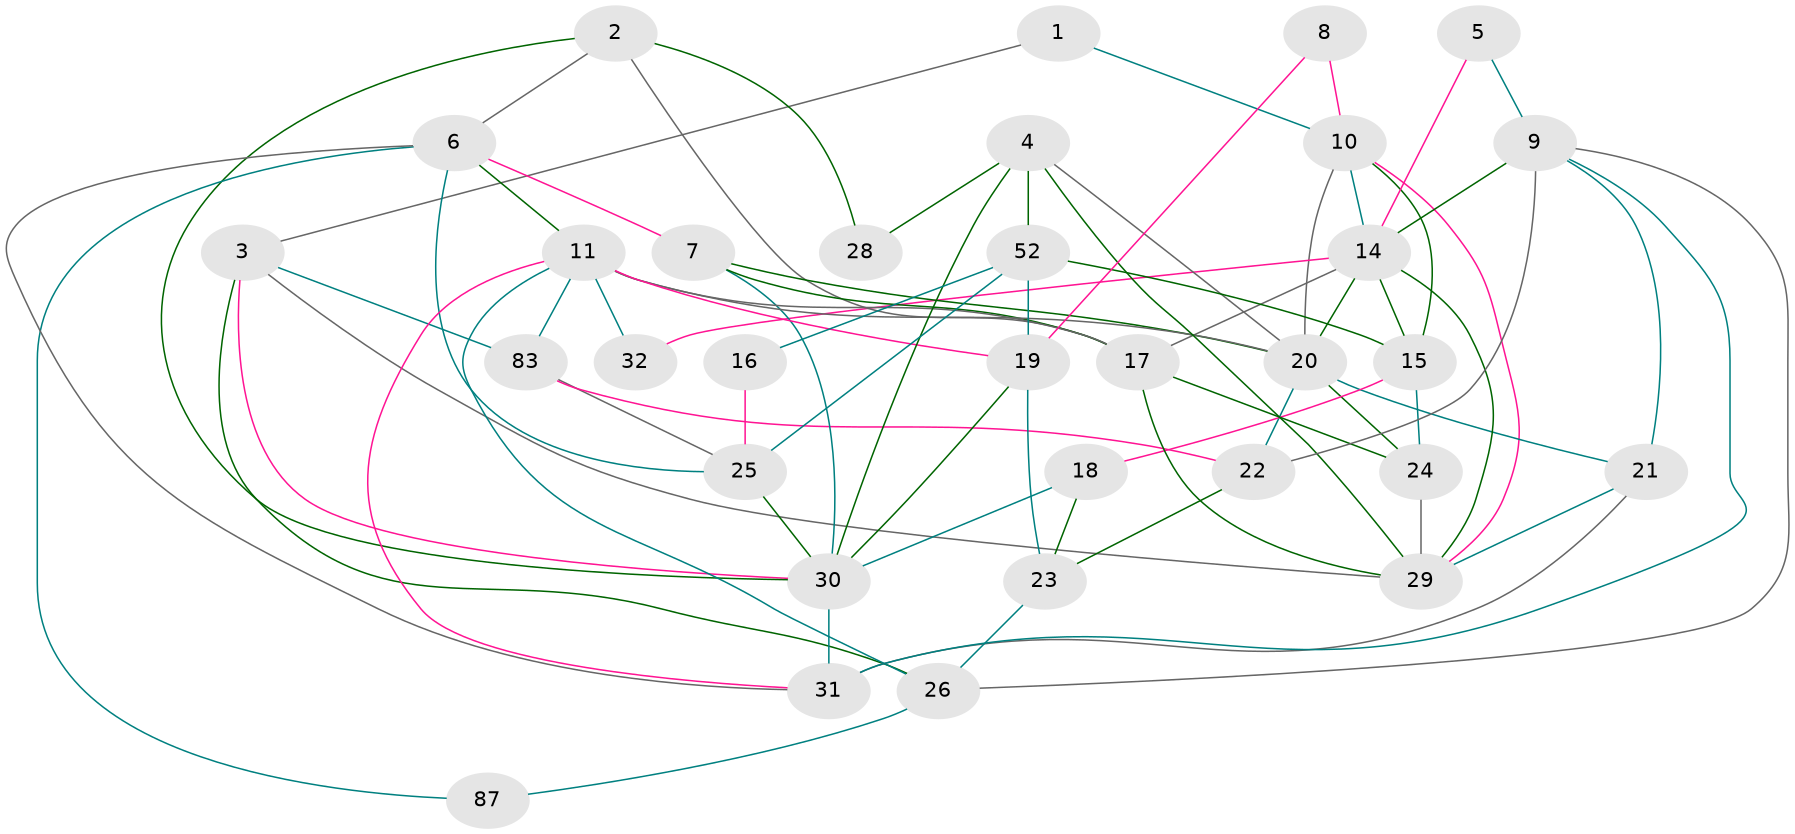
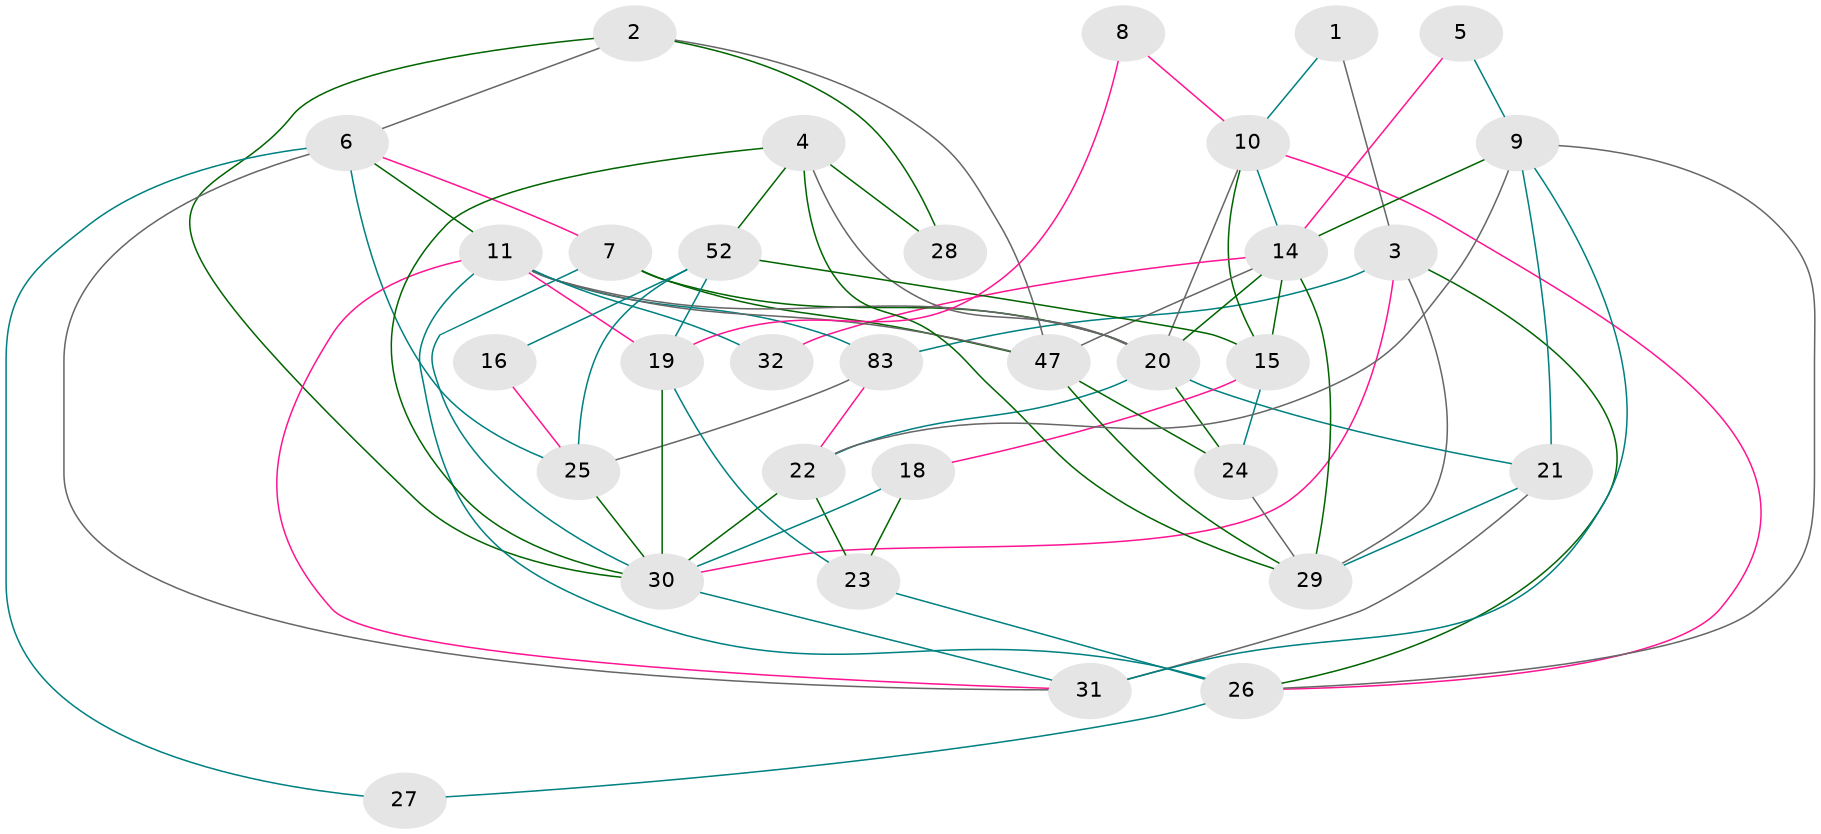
node "17": label "17" -> "47"
edge "10" -- "29": now "10" -- "26"
edge "22" -- "30": added
node "87": label "87" -> "27"
